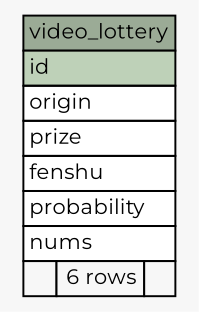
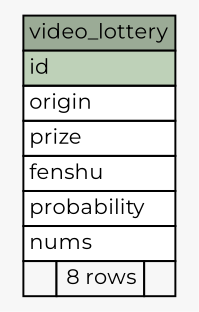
node "video_lottery": text "6 rows" -> "8 rows"
